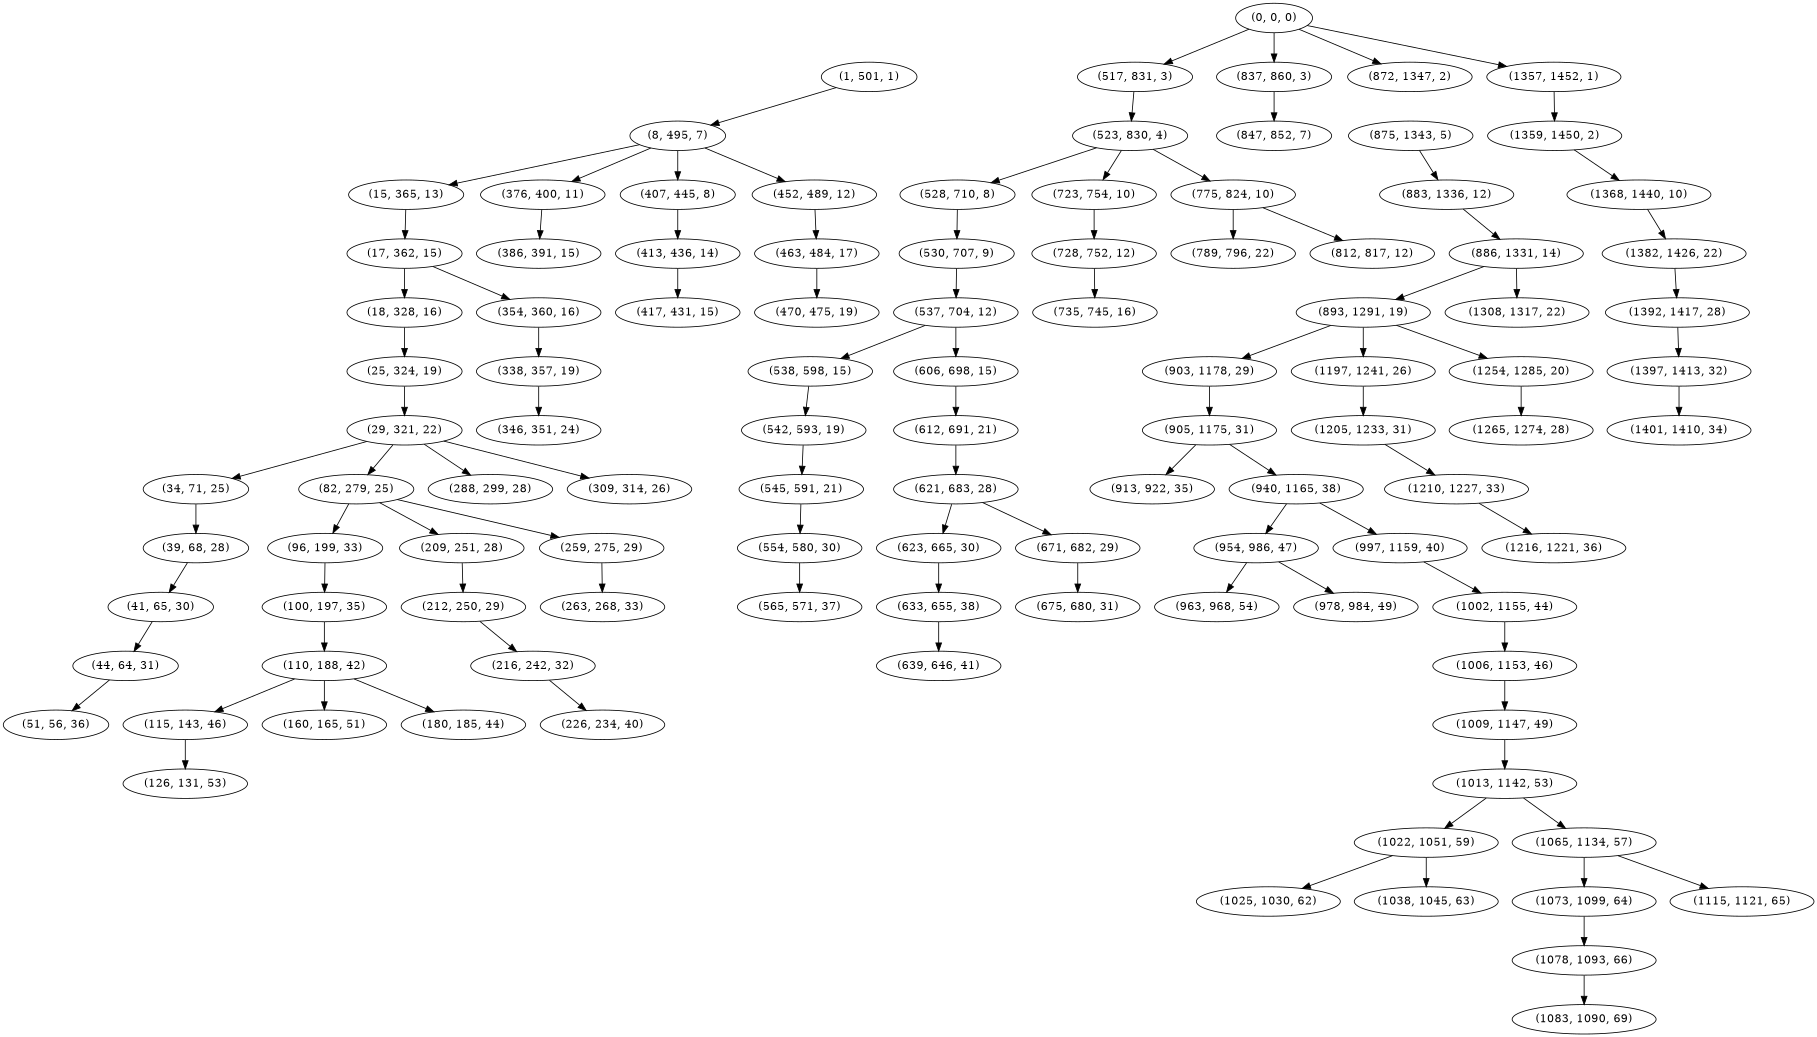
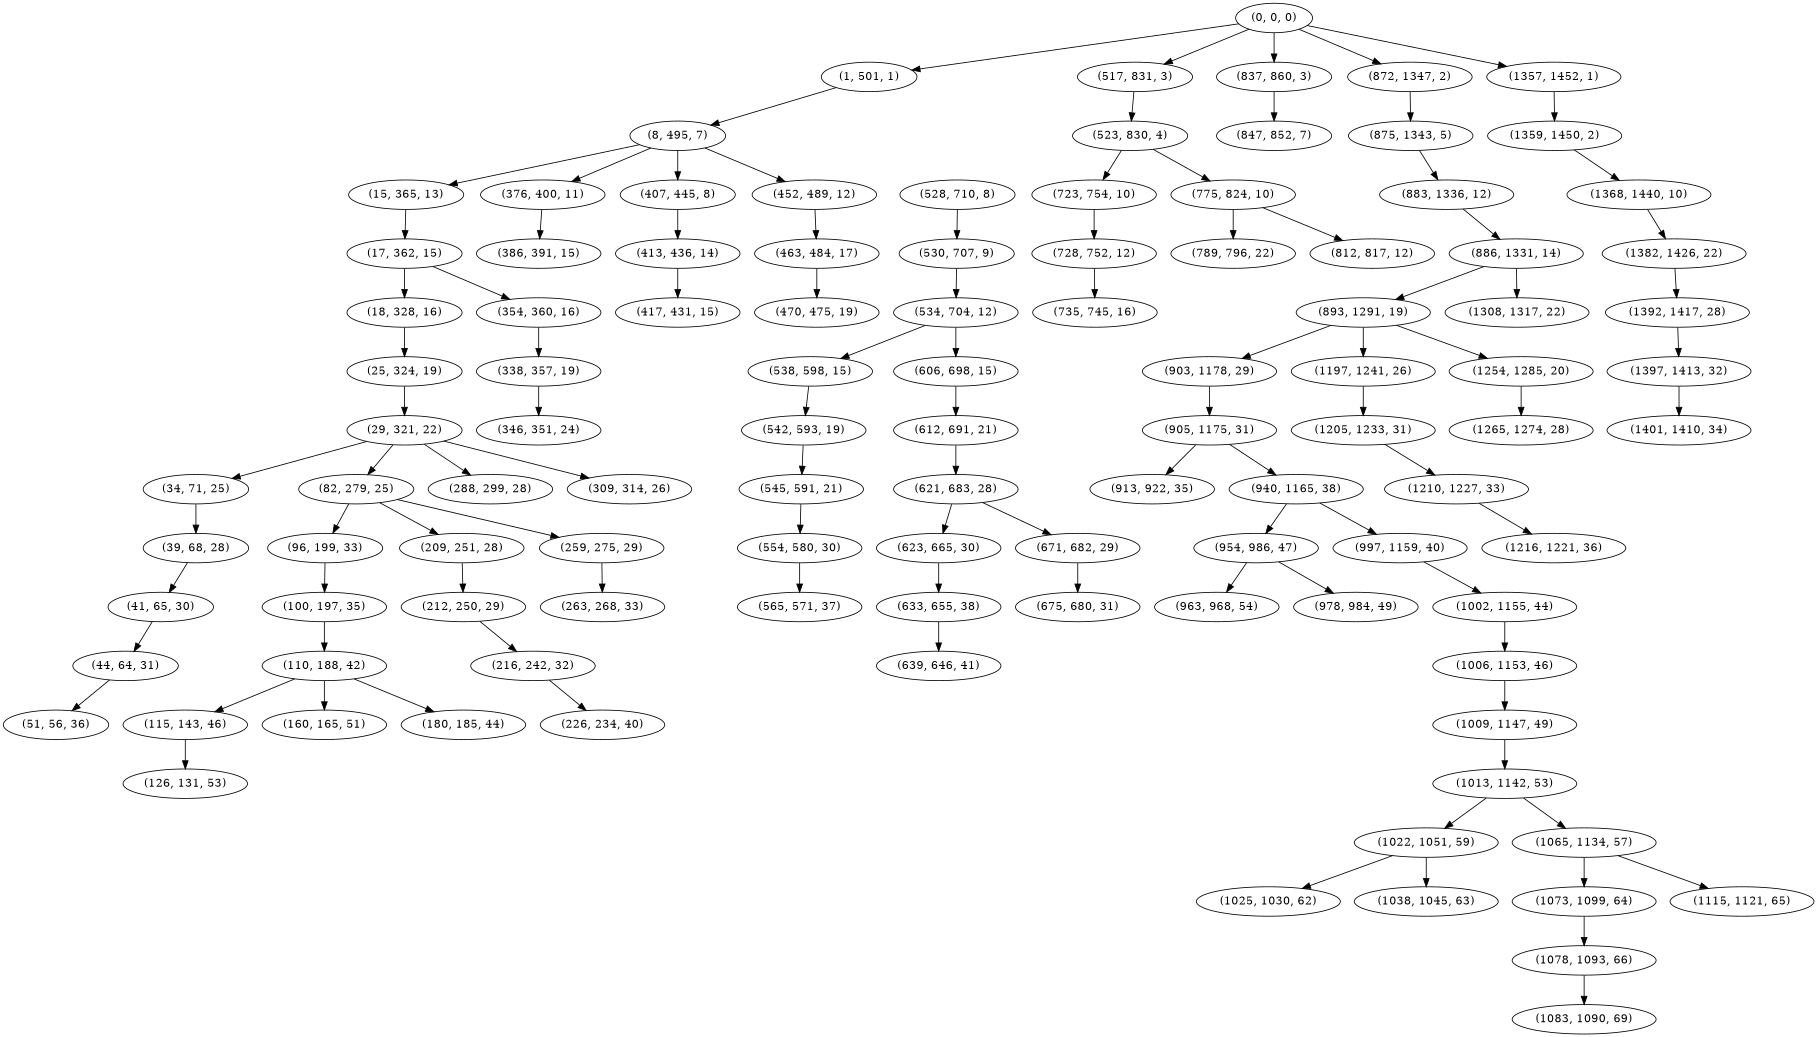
edge "(0, 0, 0)" -> "(1, 501, 1)": added
edge "(872, 1347, 2)" -> "(875, 1343, 5)": added
edge "(523, 830, 4)" -> "(528, 710, 8)": removed
node "(537, 704, 12)": label "(537, 704, 12)" -> "(534, 704, 12)"
